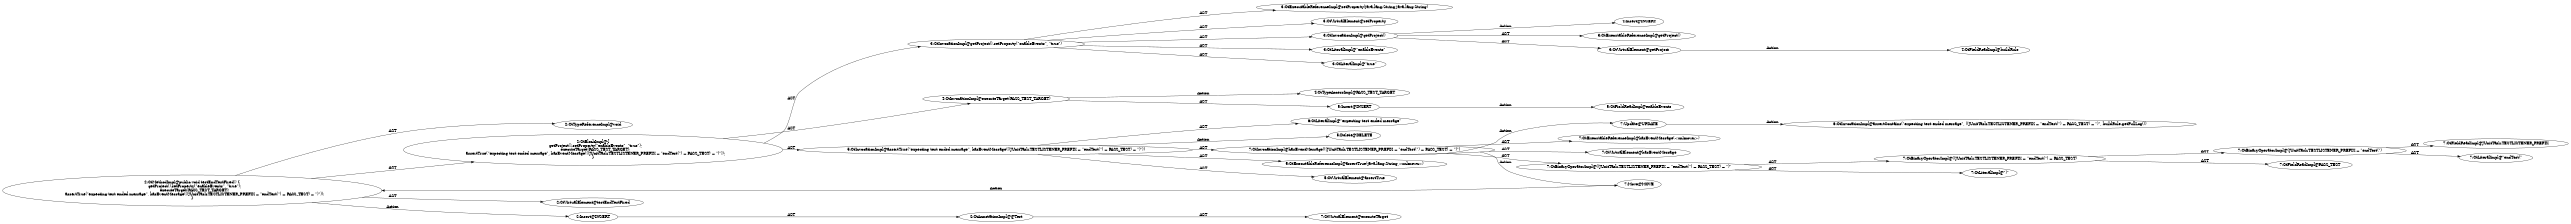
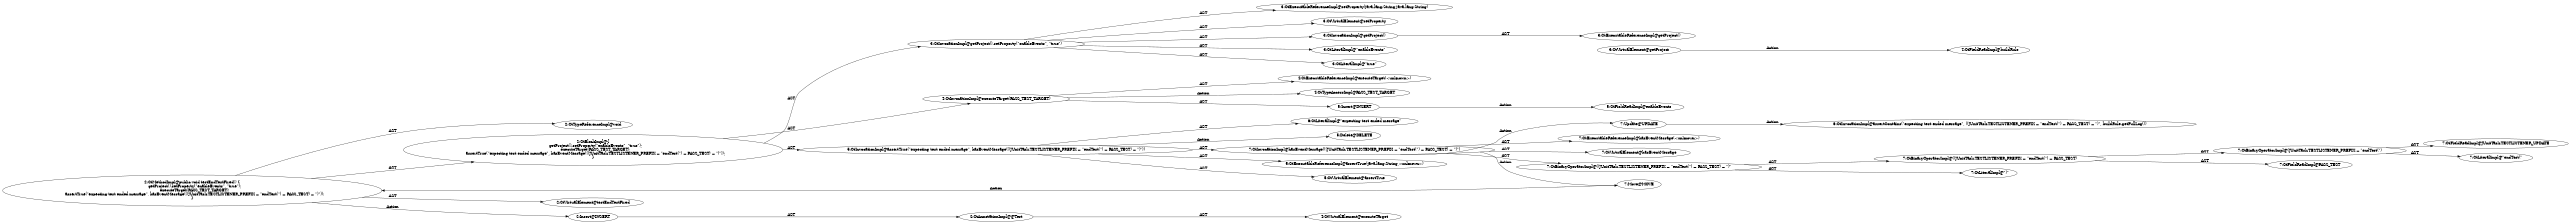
node "4:Insert@INSERT": removed
edge "3:CtInvocationImpl@getProject()" -> "3:CtVirtualElement@getProject": removed, label "AST"
node "4:CtExecutableReferenceImpl@executeTarget(<unknown>)": added
node "7:CtFieldReadImpl@JUnitTask.TESTLISTENER_PREFIX": label "7:CtFieldReadImpl@JUnitTask.TESTLISTENER_PREFIX" -> "7:CtFieldReadImpl@JUnitTask.TESTLISTENER_UPDATE"
node "7:CtVirtualElement@executeTarget": label "7:CtVirtualElement@executeTarget" -> "4:CtVirtualElement@executeTarget"
